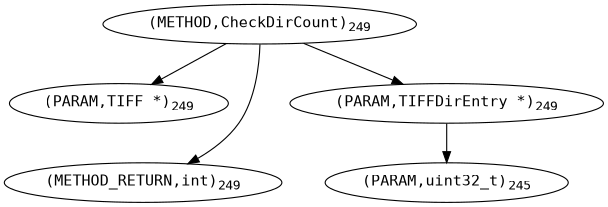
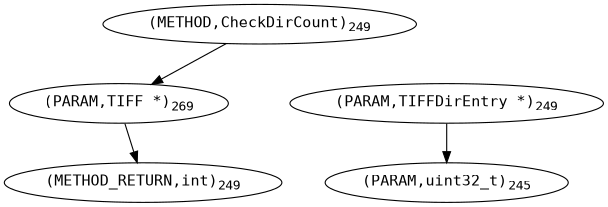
edge "(METHOD,CheckDirCount)" -> "(PARAM,TIFFDirEntry *)": removed
node "(PARAM,TIFF *)": text "249" -> "269"
edge "(METHOD,CheckDirCount)" -> "(METHOD_RETURN,int)": now "(PARAM,TIFF *)" -> "(METHOD_RETURN,int)"
